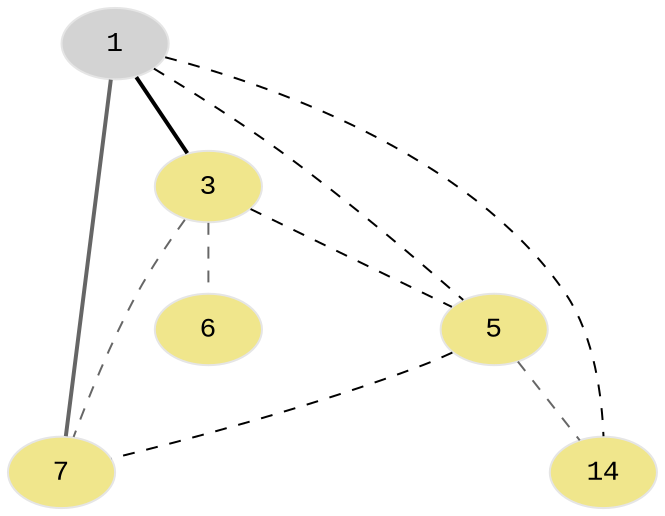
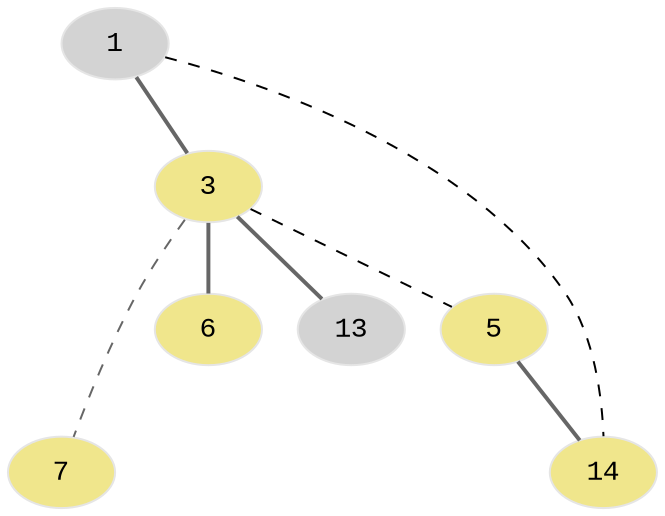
edge "1" -- "3": color black -> gray40
edge "1" -- "5": removed
edge "1" -- "7": removed
edge "3" -- "6": style dashed -> bold
node "13": added
edge "5" -- "14": style dashed -> bold
edge "5" -- "7": removed
